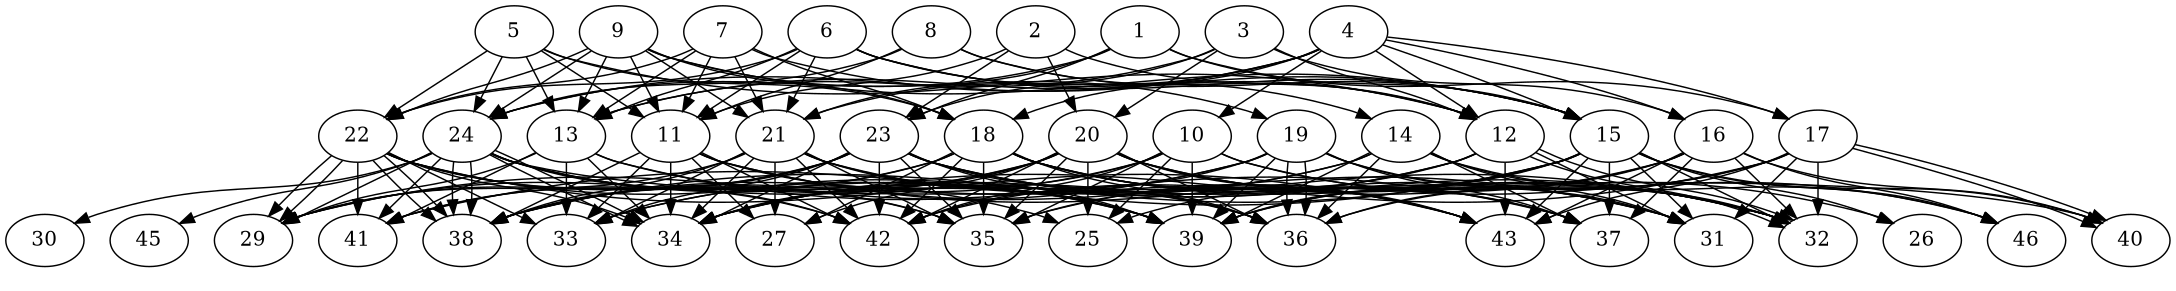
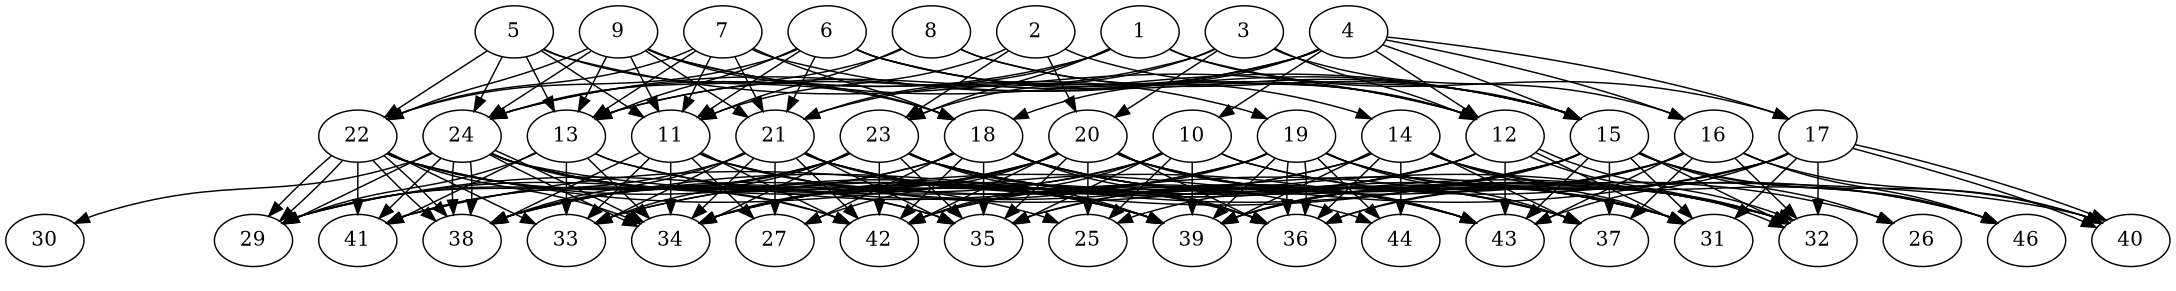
node "45": removed
node "44": added
